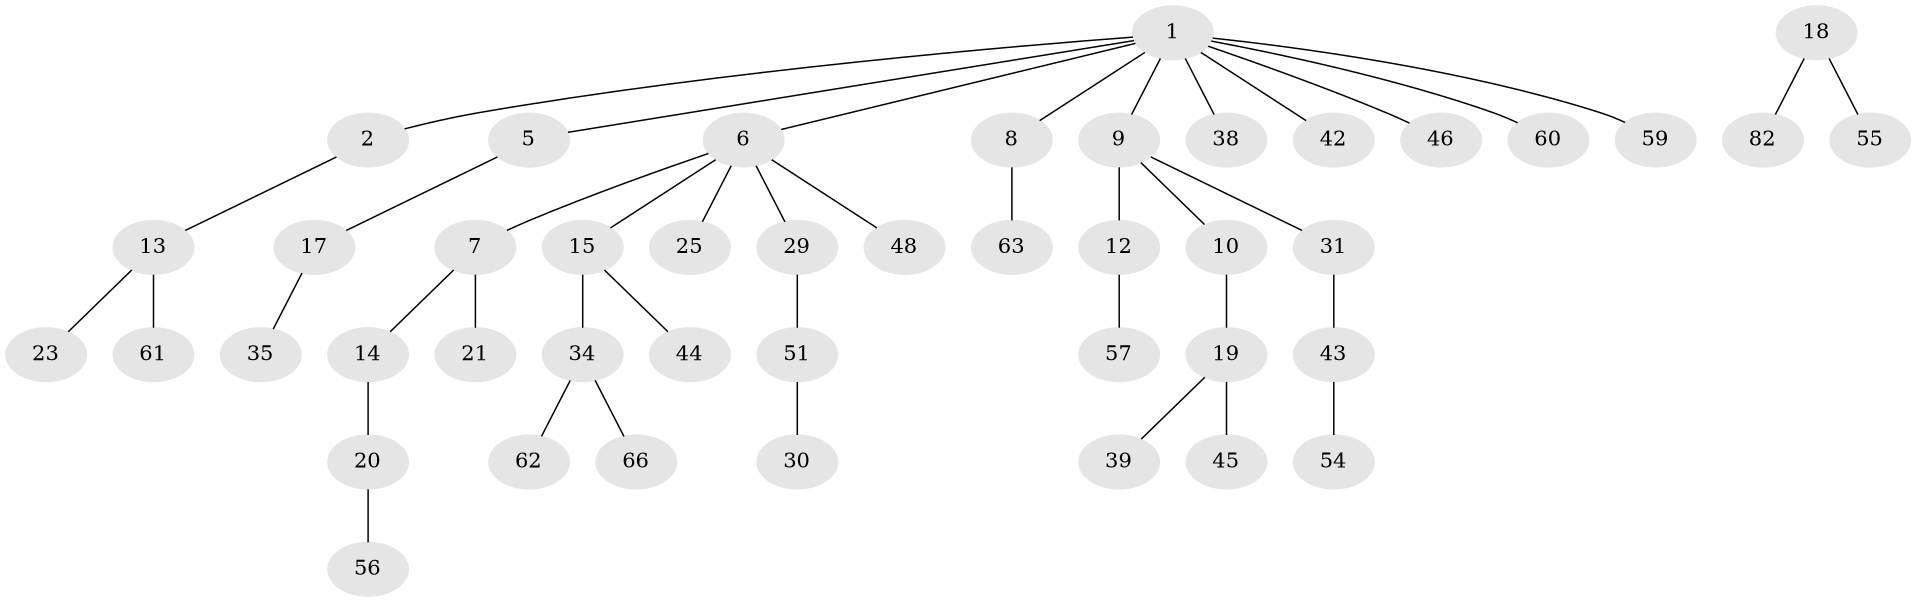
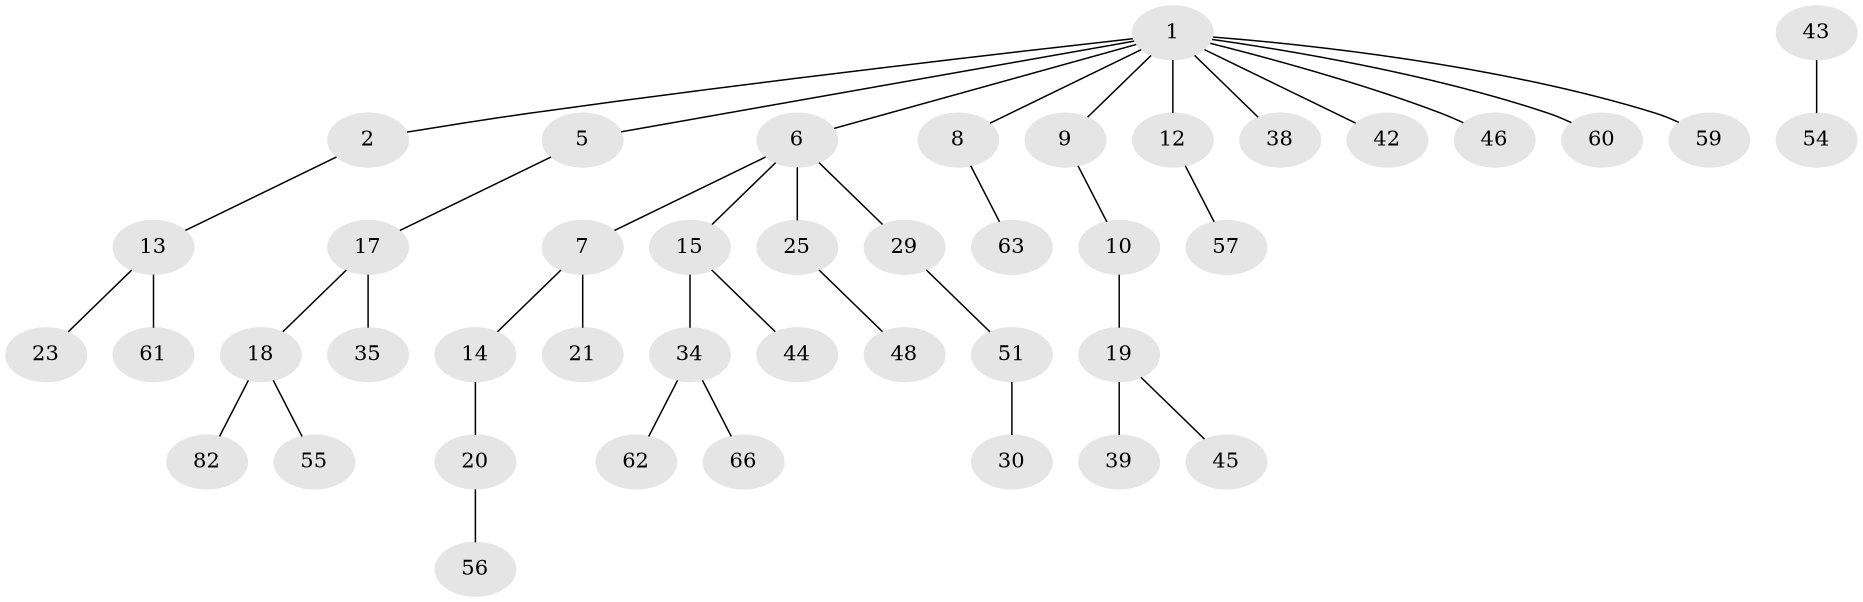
edge "6" -- "48": now "25" -- "48"
edge "9" -- "12": now "1" -- "12"
node "31": removed
edge "17" -- "18": added
